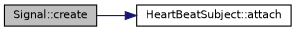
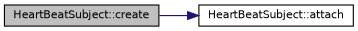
node "Signal::create": label "Signal::create" -> "HeartBeatSubject::create"
